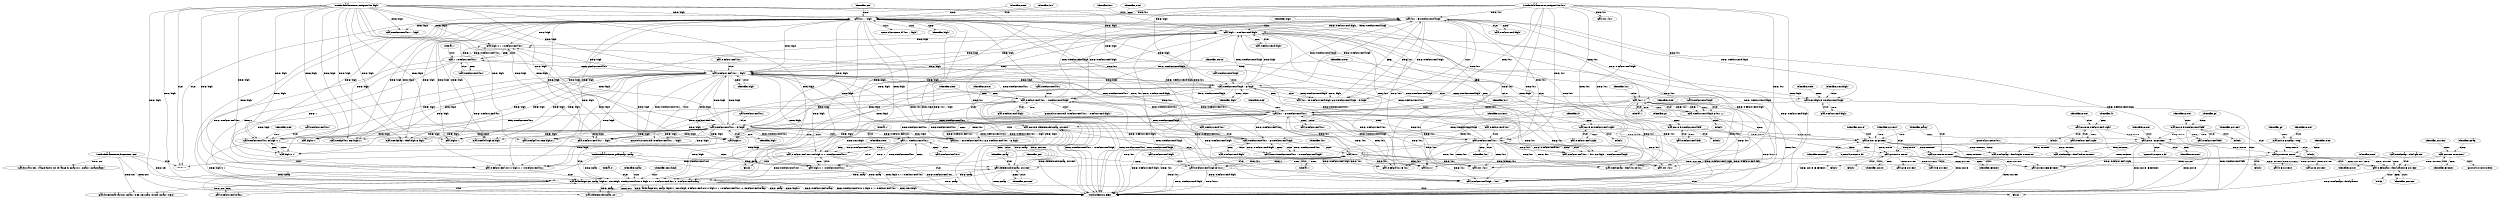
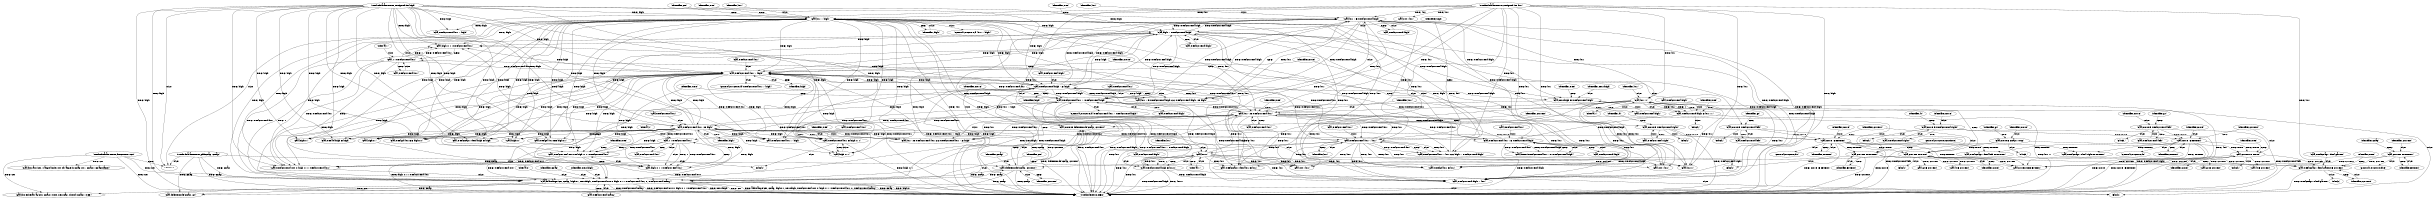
node "(Identifier,many)": removed
edge "(Call,tree[current].low <= high)" -> "(ControlStructure,if (tree[current].low > high))": now "(Call,tree[current].low <= high)" -> "(Call,tree[current].out += high + 1 - tree[current].low)"
node "(ControlStructure,low;)": label "(ControlStructure,low;)" -> "(ControlStructure,continue;)"
edge "(MethodParameterIn,fz_context *ctx)" -> "1000111": label "AST: " -> "CFG: "
